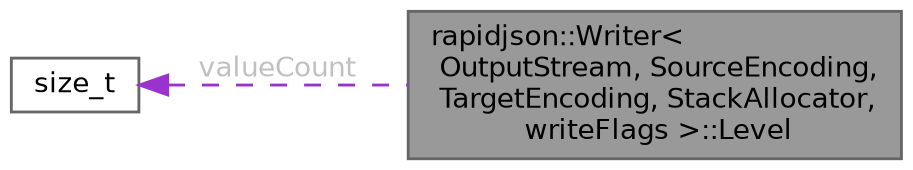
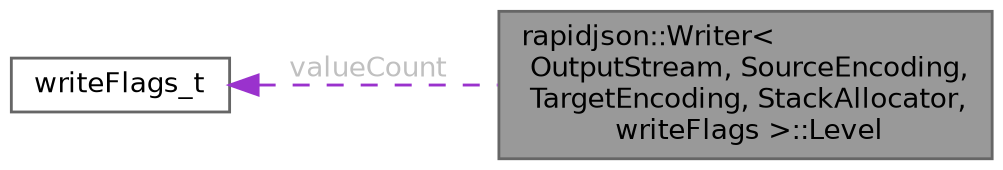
node "size_t": label "size_t" -> "writeFlags_t"
